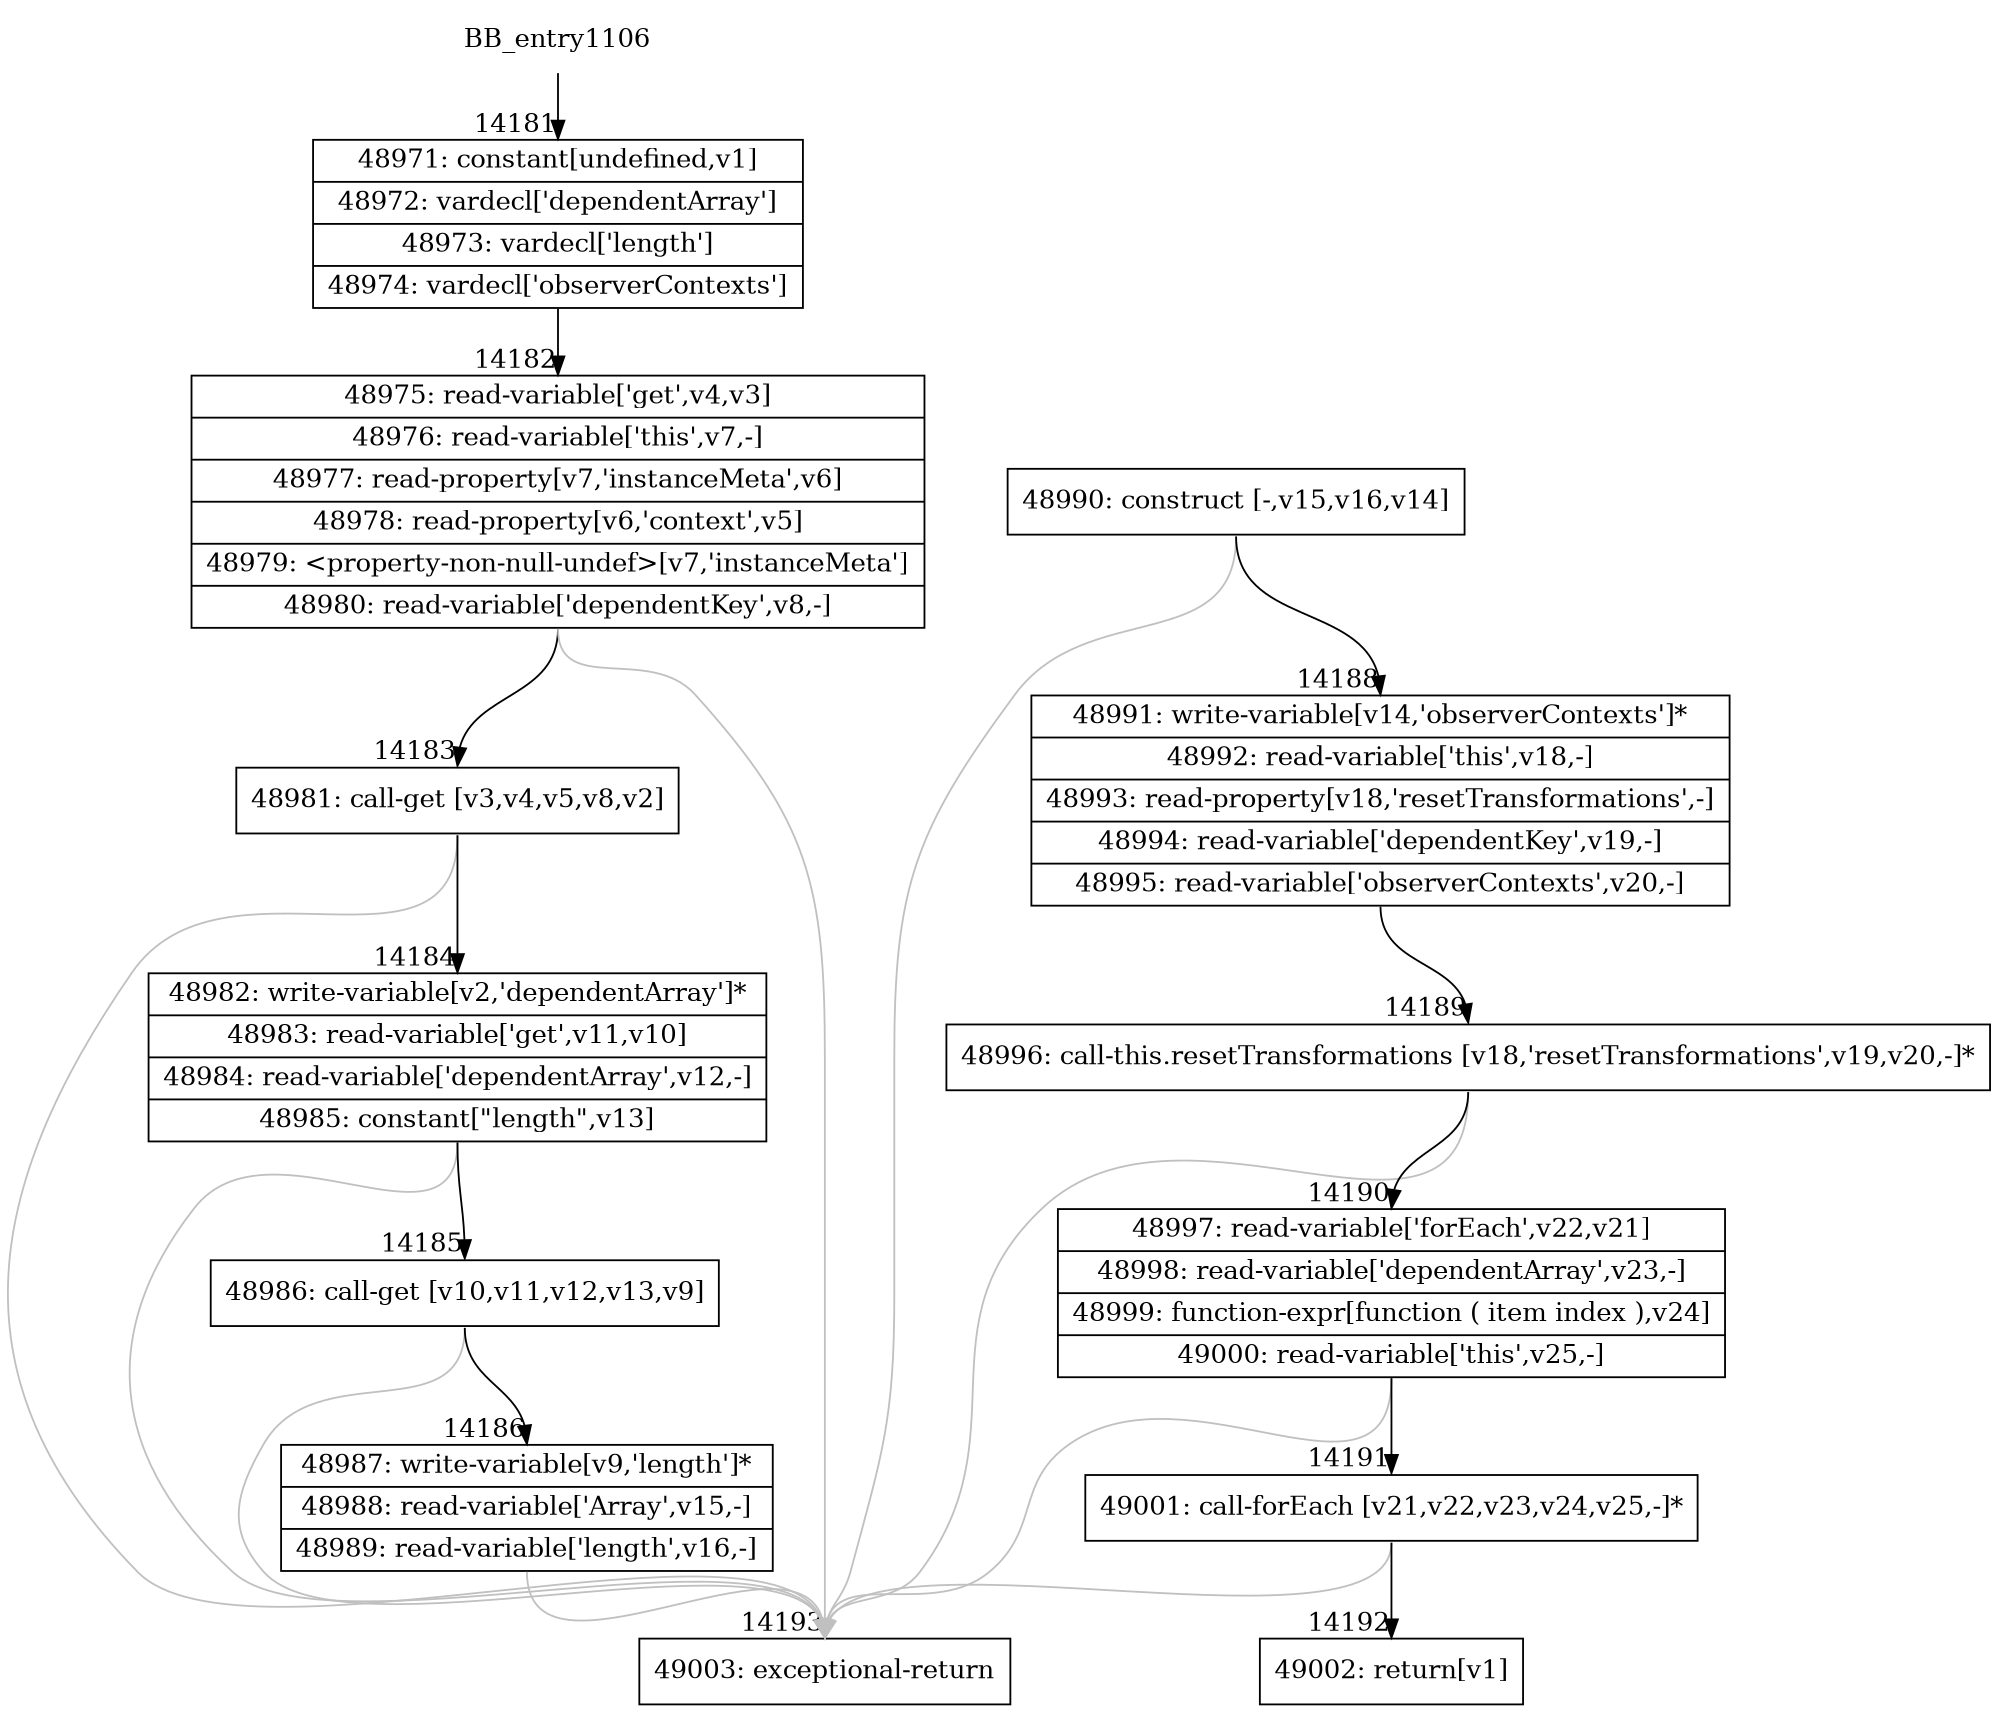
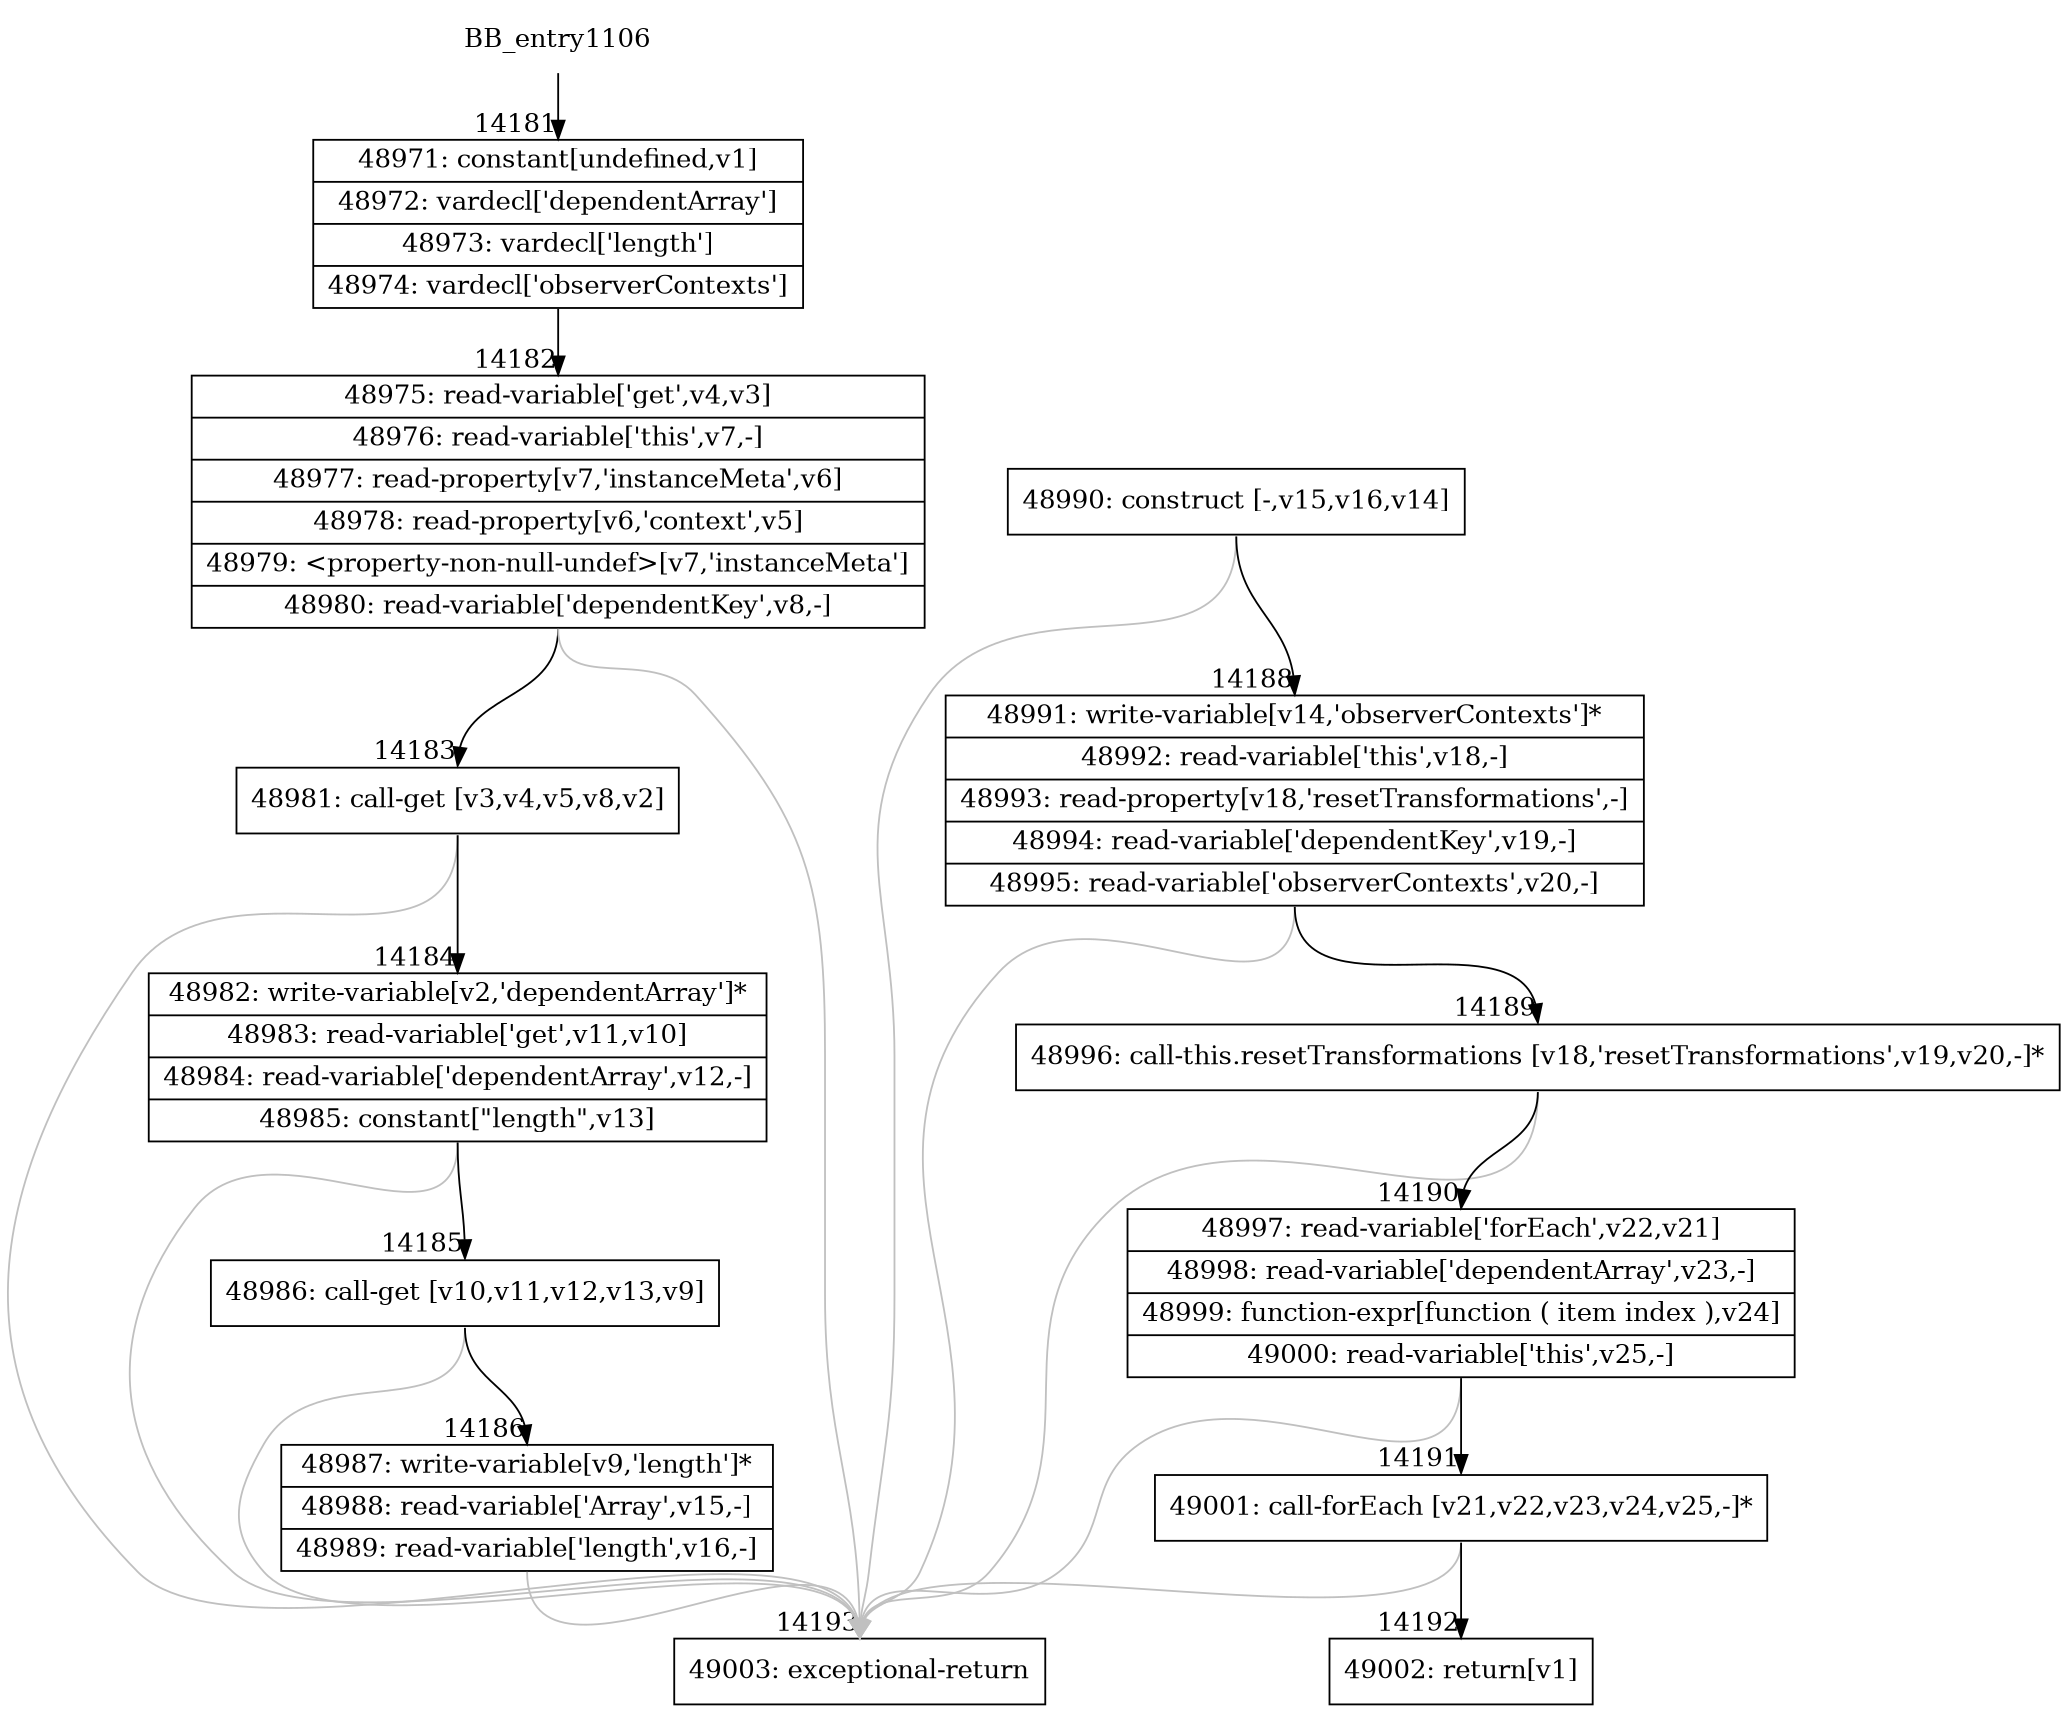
edge "48991: write-variable[v14,'observerContexts']*" -> "49003: exceptional-return": added
